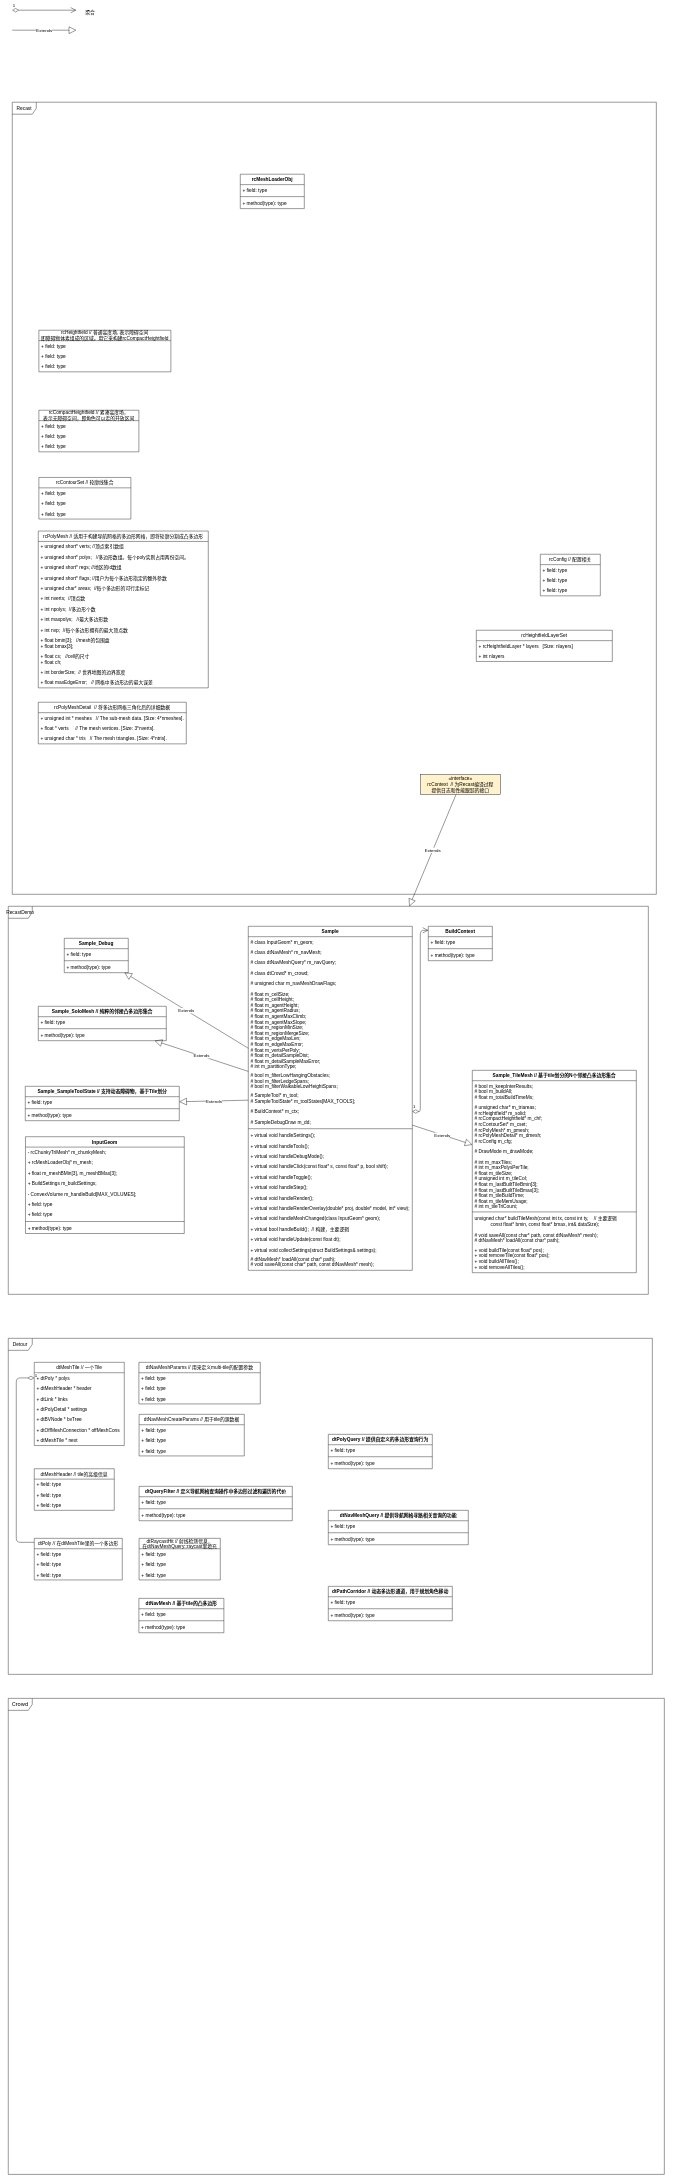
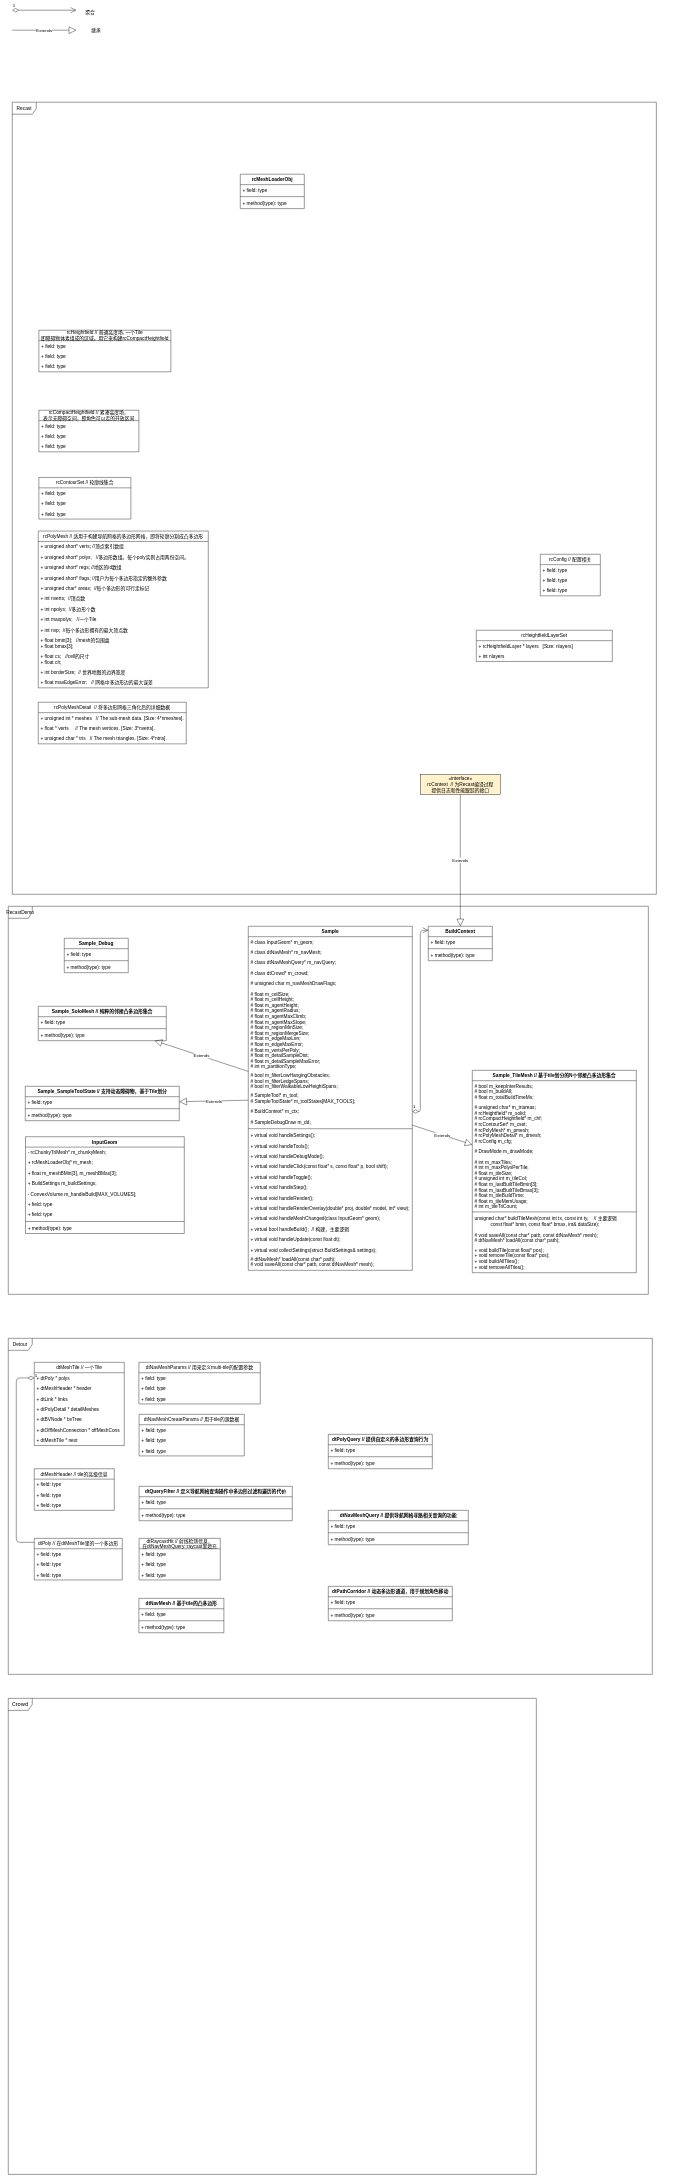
node "继承": added
node "rcHeightfield // 普通高度场, 表示障碍空间 即障碍物体素组成的区域。用它来构建rcCompactHeightfield": label "rcHeightfield // 普通高度场, 表示障碍空间 即障碍物体素组成的区域。用它来构建rcCompactHeightfield" -> "rcHeightfield // 普通高度场, 一个Tile 即障碍物体素组成的区域。用它来构建rcCompactHeightfield"
node "+ int maxpolys; //最大多边形数": label "+ int maxpolys; //最大多边形数" -> "+ int maxpolys; //一个Tile"
edge "«interface» rcContext // 为Recast编译过程 提供日志和性能跟踪的接口" -> "RecastDemo": now "«interface» rcContext // 为Recast编译过程 提供日志和性能跟踪的接口" -> "BuildContext"
edge "Sample" -> "Sample_Debug": removed, label "Extends"
node "+ dtPolyDetail * settings": label "+ dtPolyDetail * settings" -> "+ dtPolyDetail * detailMeshes"
node "Crowd": size 656x476 -> 528x476
